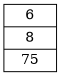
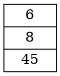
node "6": text "75" -> "45"
